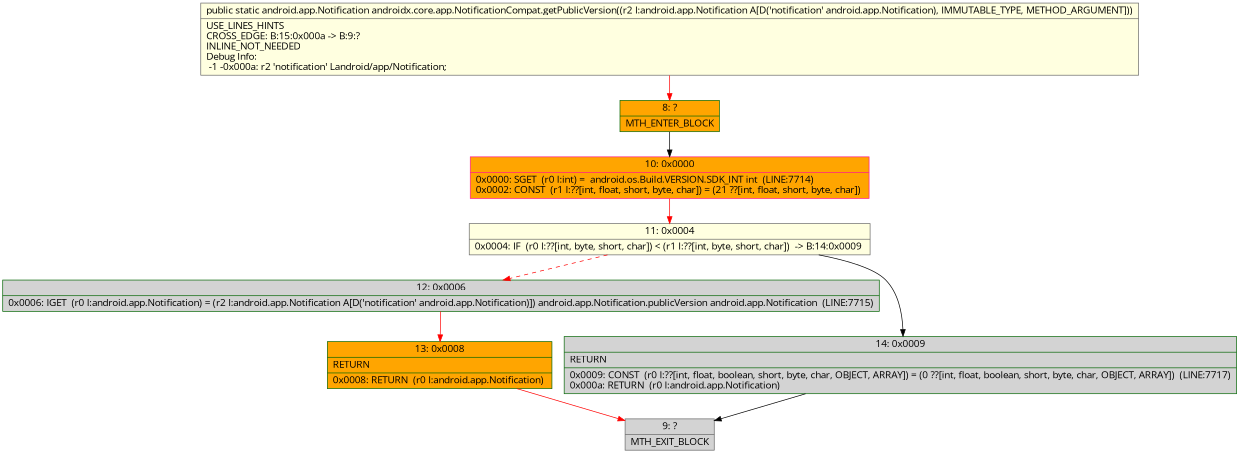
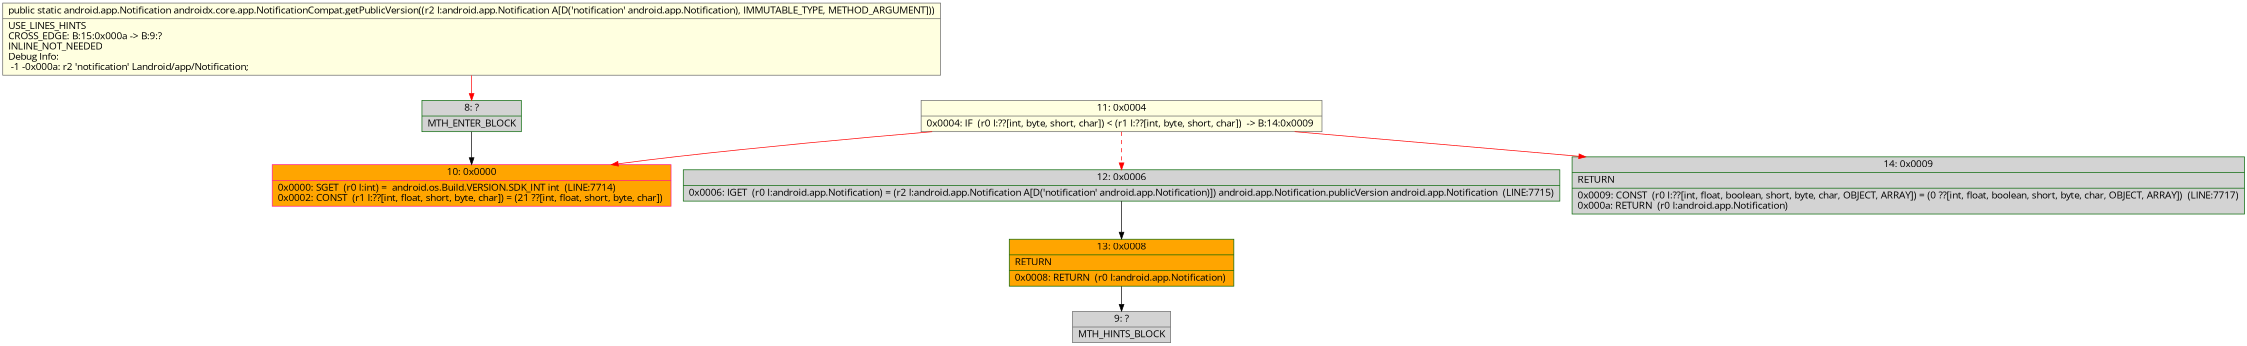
node "8: ?": fillcolor orange -> lightgrey
edge "10: 0x0000" -> "11: 0x0004": reversed
edge "11: 0x0004" -> "14: 0x0009": color black -> red
edge "12: 0x0006" -> "13: 0x0008": color red -> black
edge "13: 0x0008" -> "9: ?": color red -> black
edge "14: 0x0009" -> "9: ?": removed
node "9: ?": text "MTH_EXIT_BLOCK" -> "MTH_HINTS_BLOCK"
